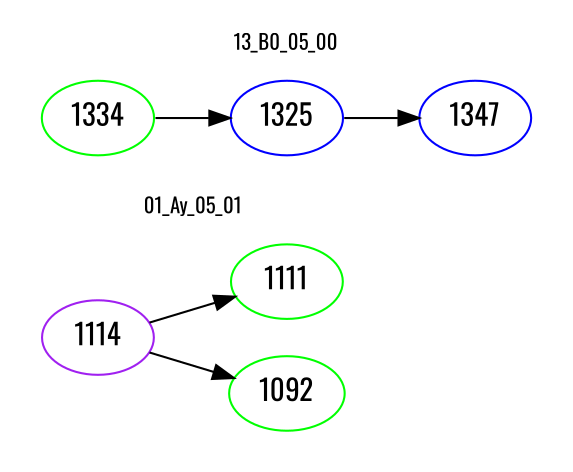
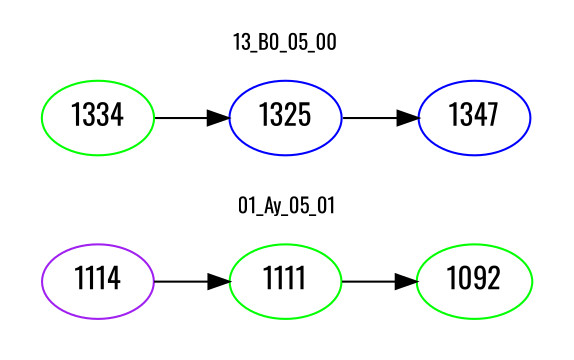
edge "1114" -> "1092": now "1111" -> "1092"
